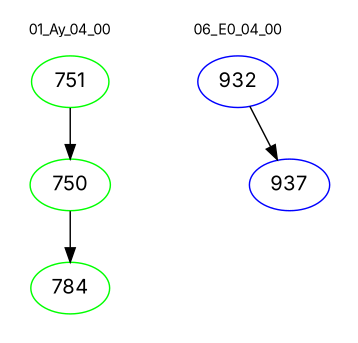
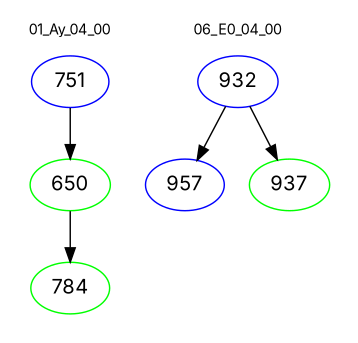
node "751": color green -> blue
node "750": label "750" -> "650"
node "957": added
node "937": color blue -> green
